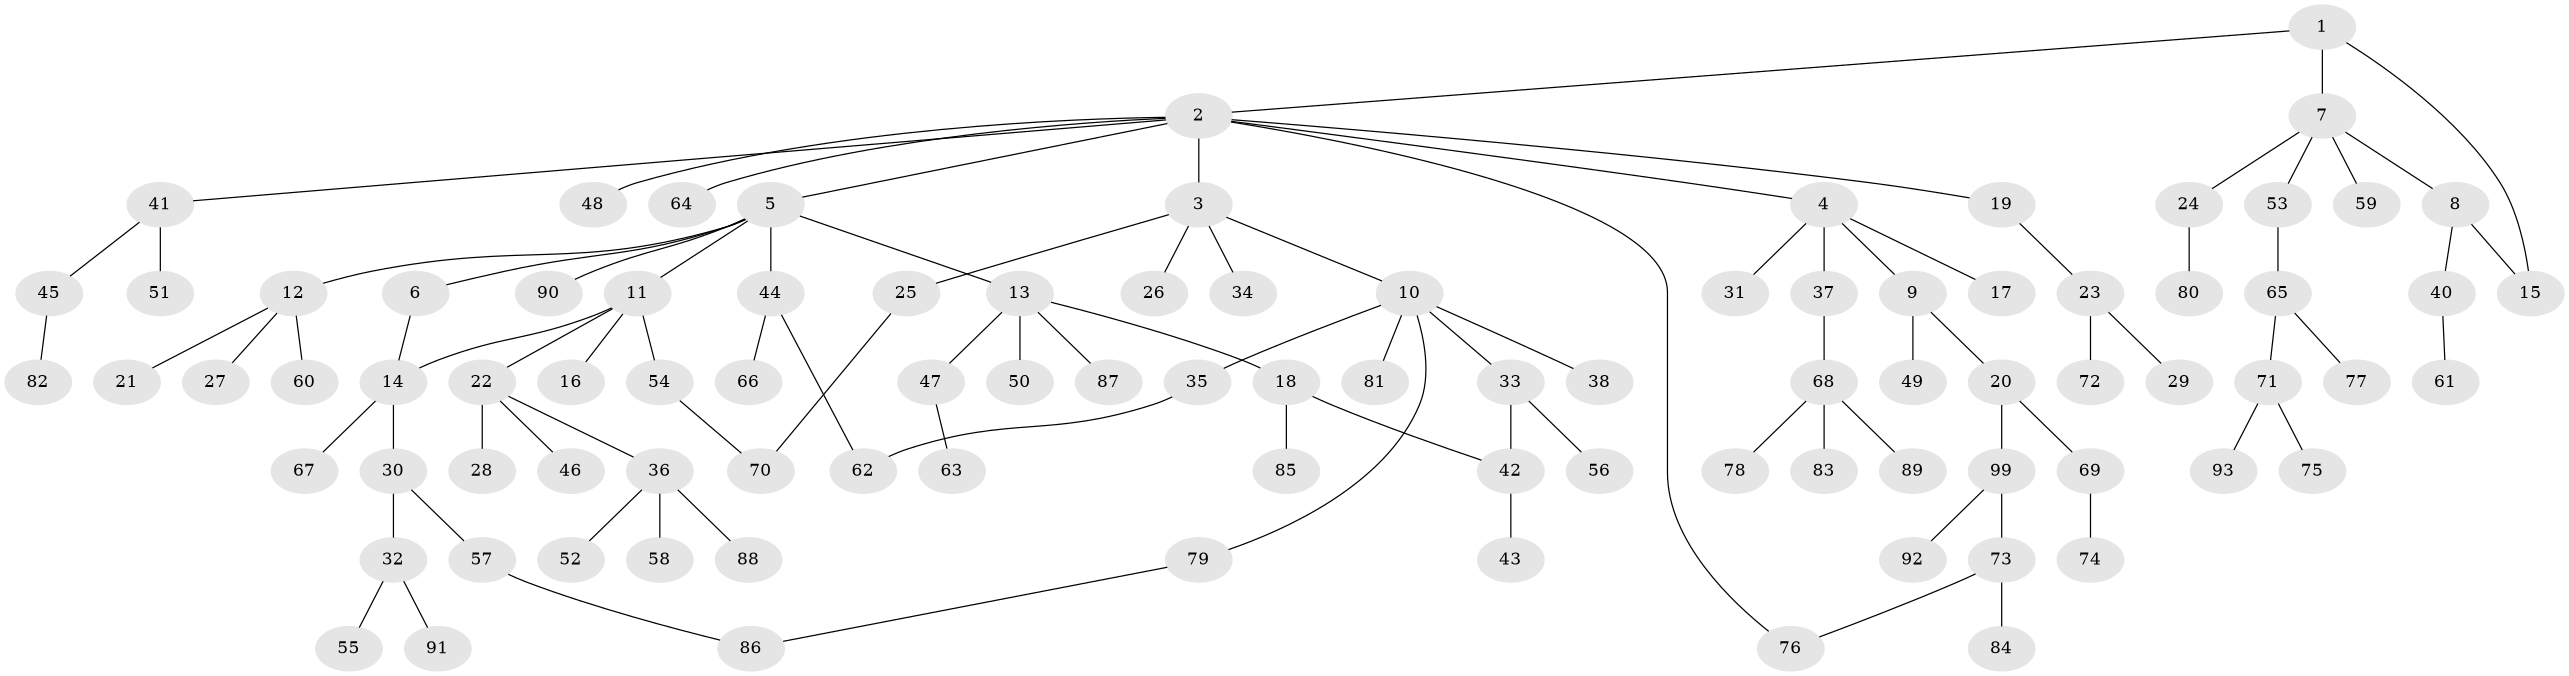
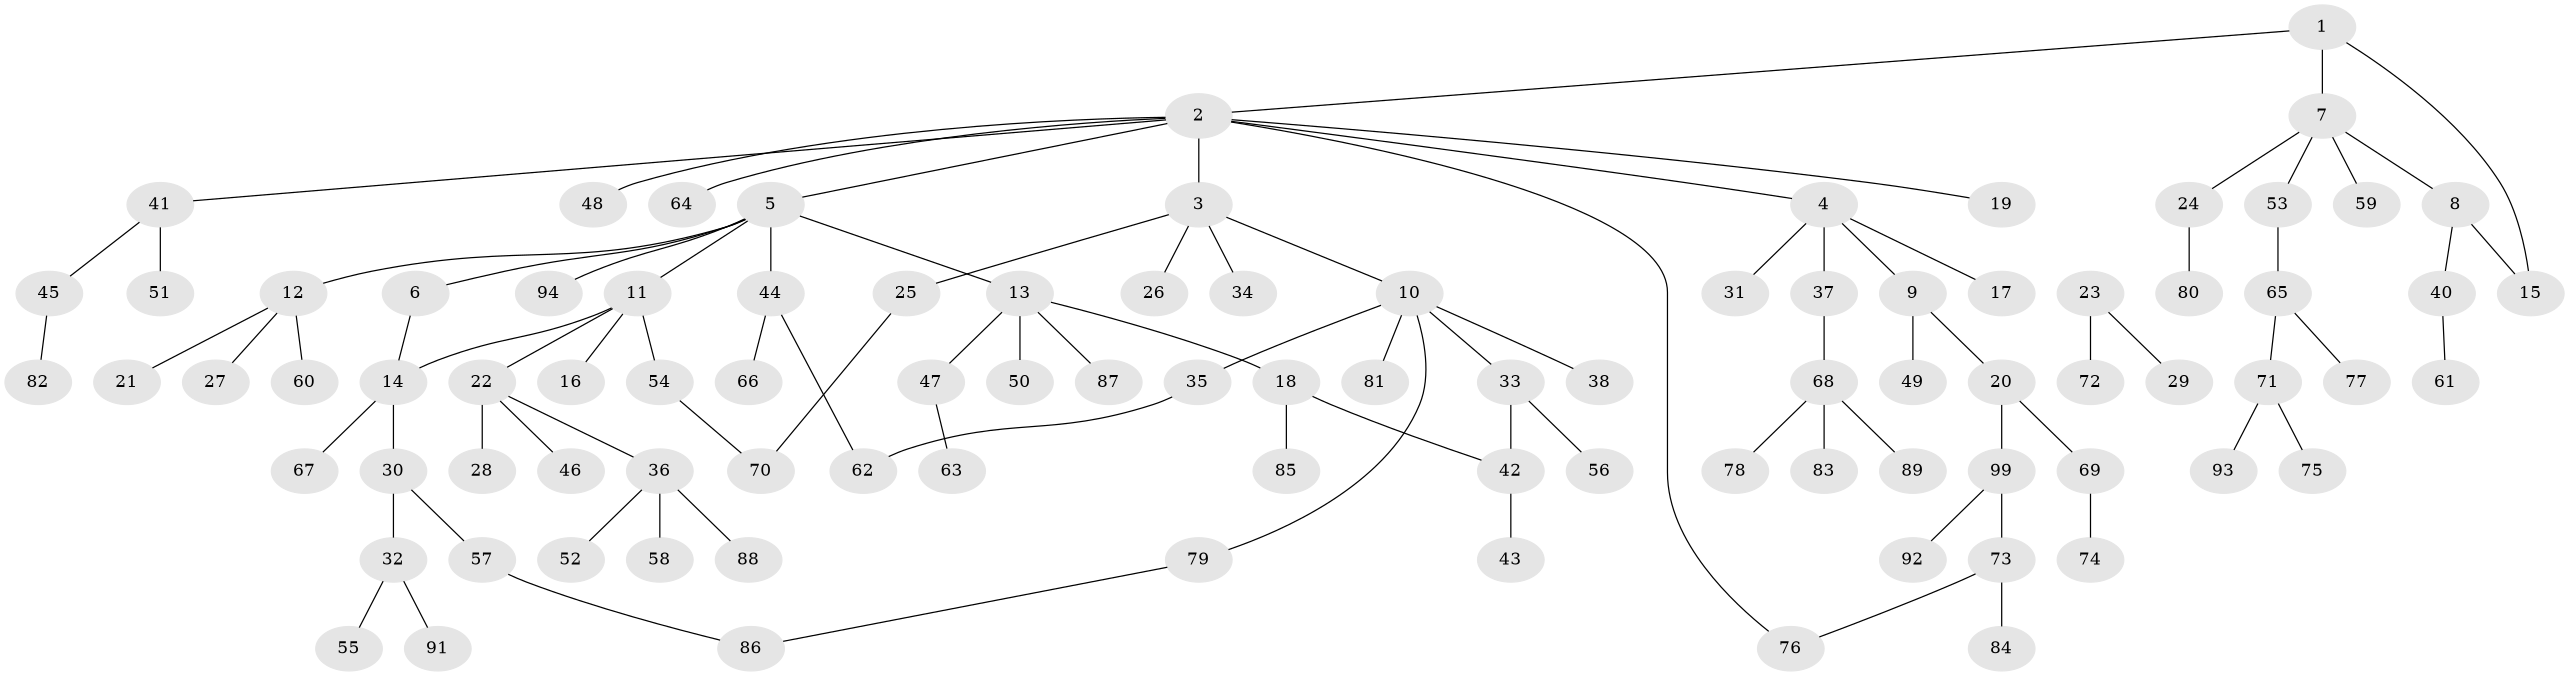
edge "19" -- "23": removed
node "90": label "90" -> "94"
